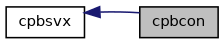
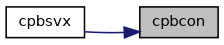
edge "cpbcon" -> "cpbsvx": reversed
